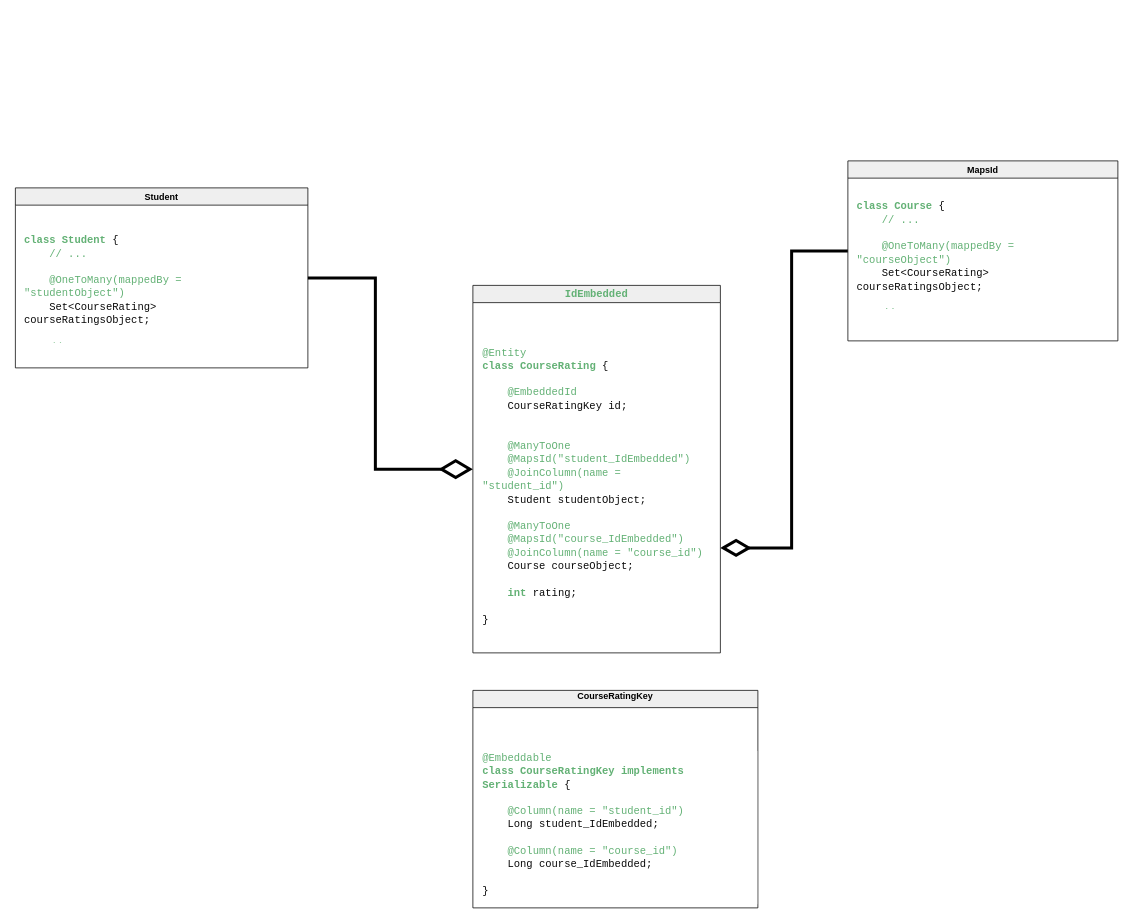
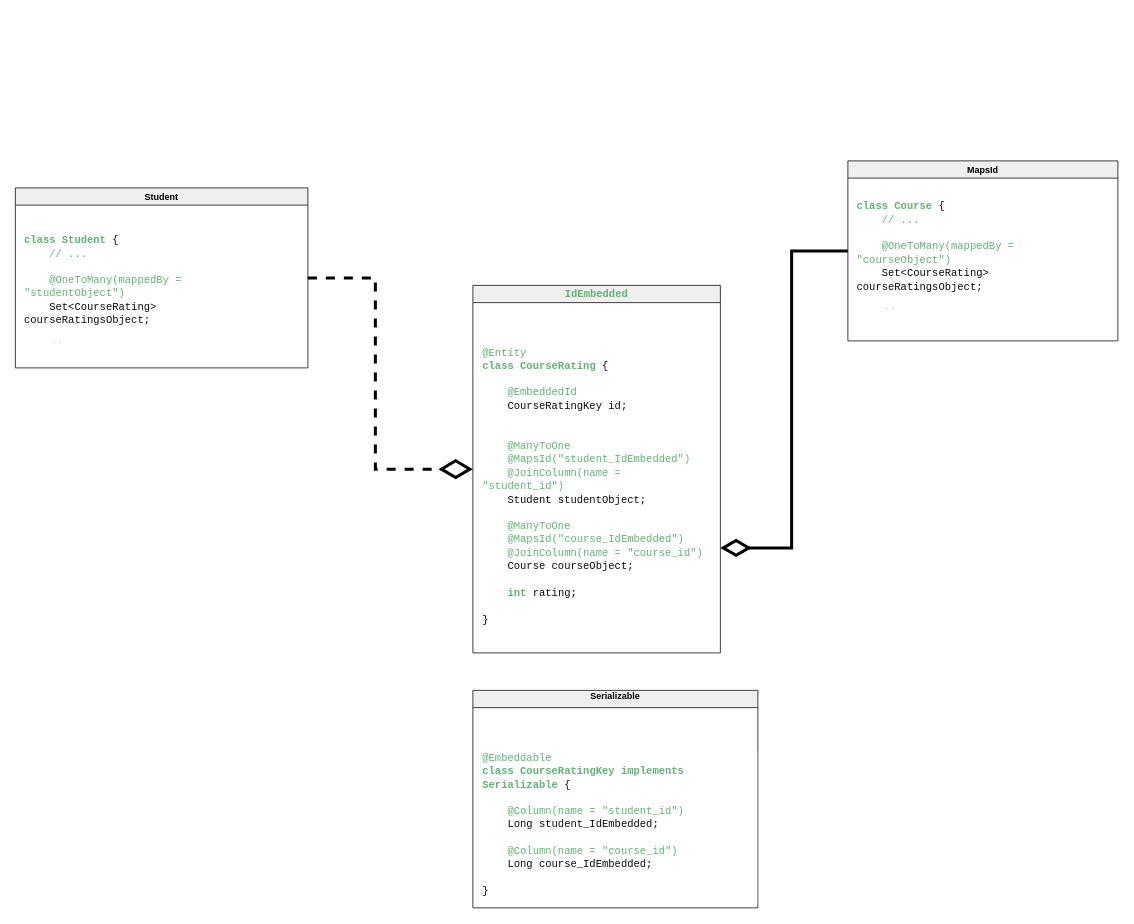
edge "Student" -> "IdEmbedded": style solid -> dashed
node "CourseRatingKey": label "CourseRatingKey" -> "Serializable"
